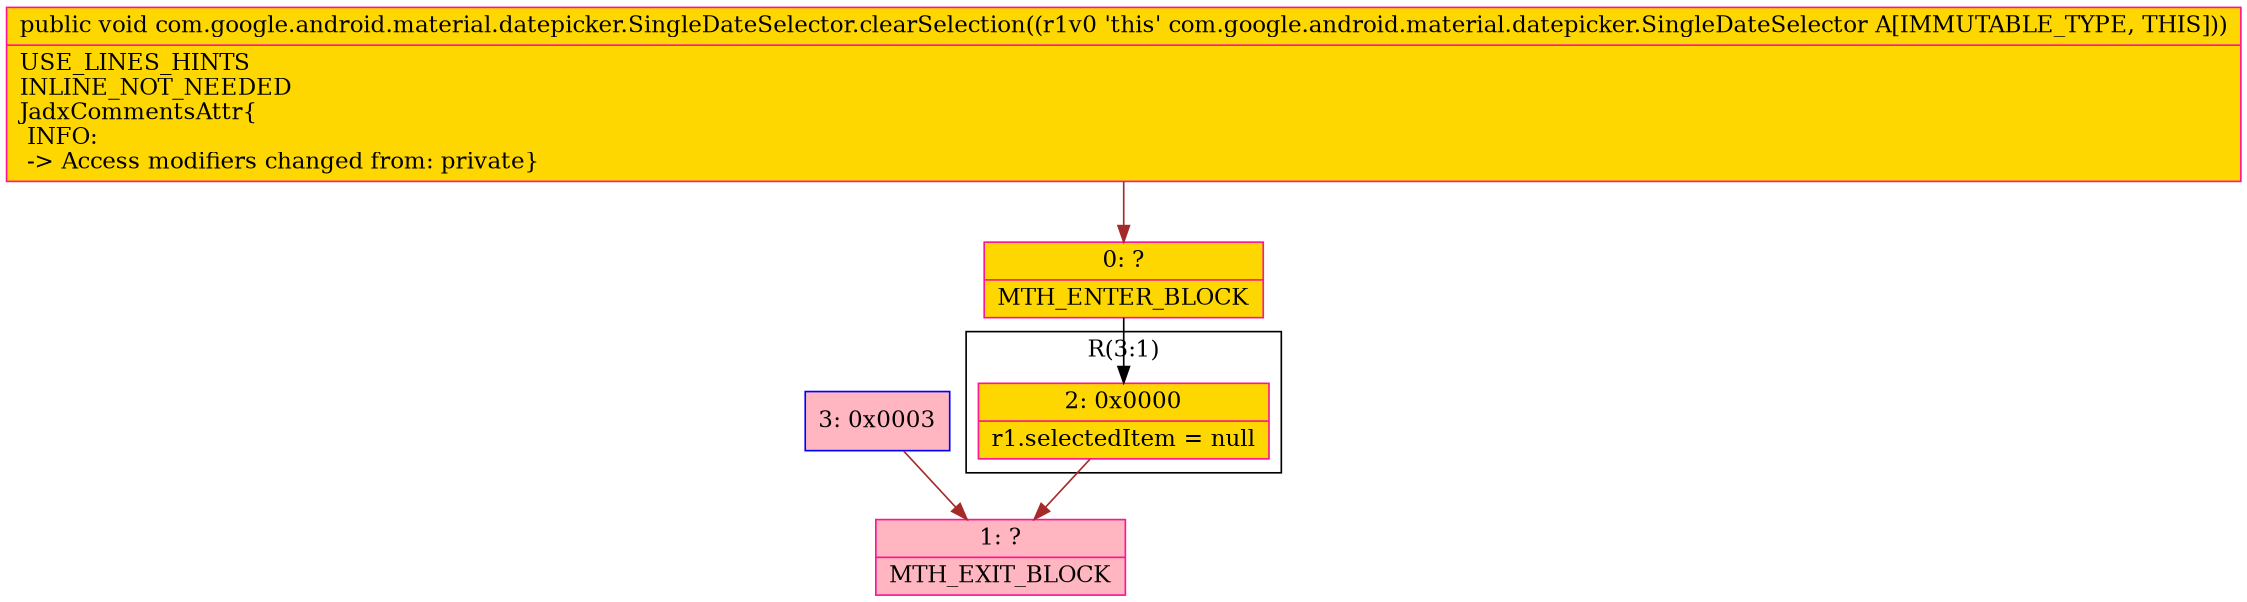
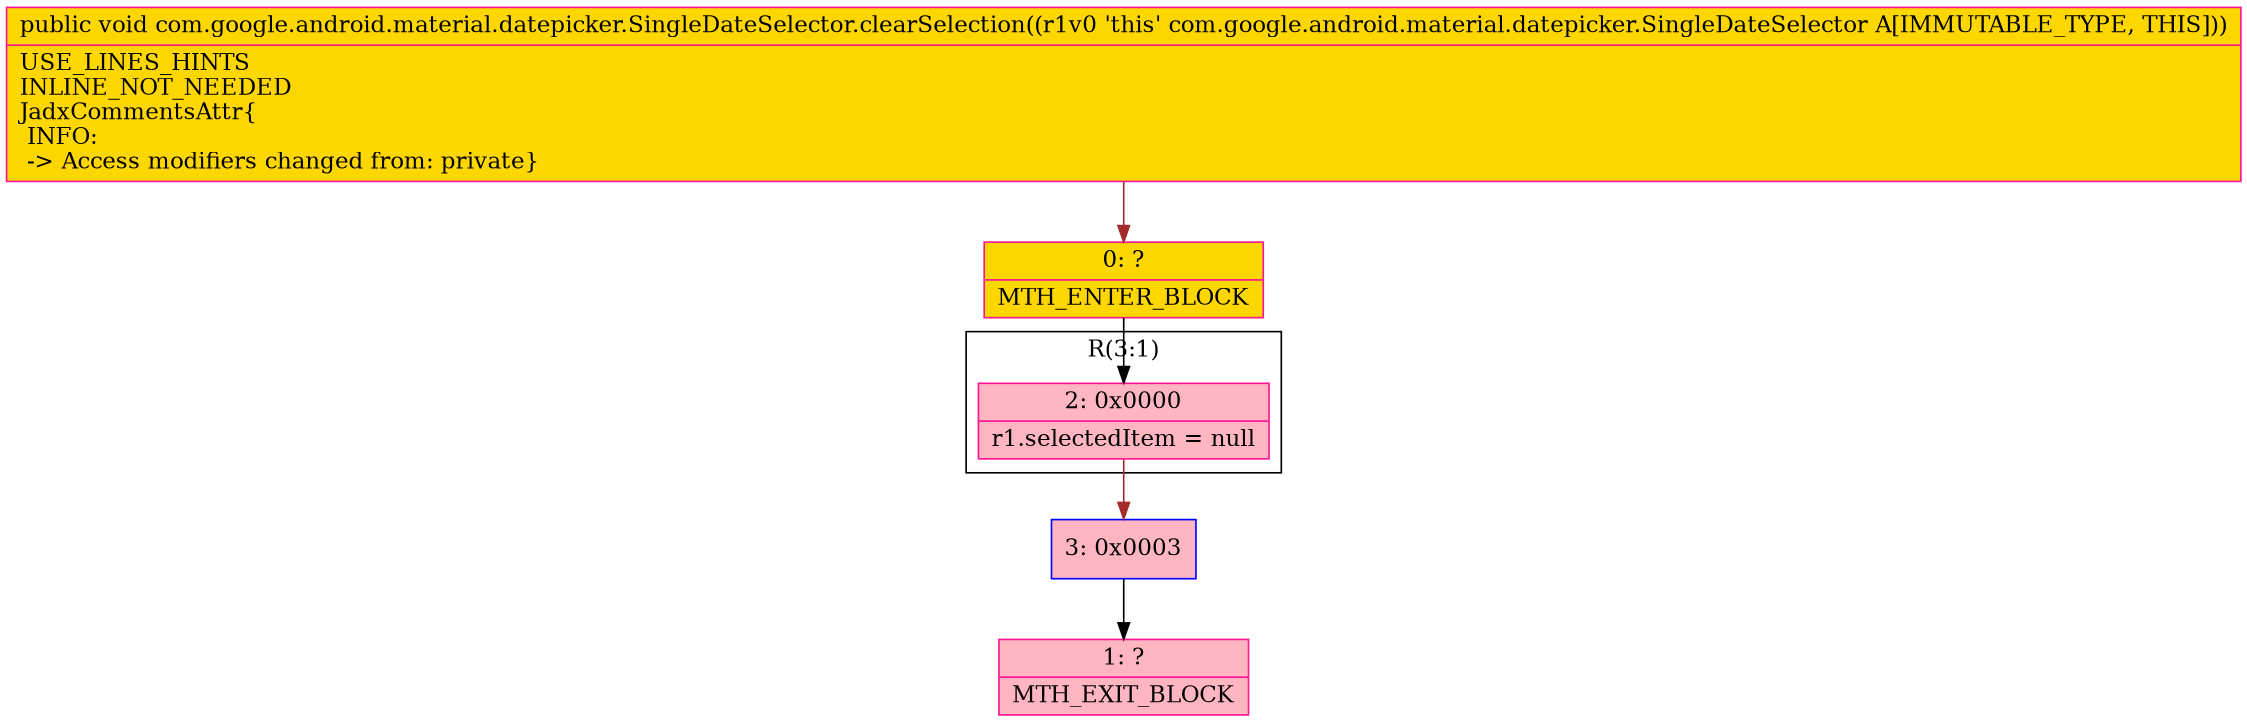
node "2: 0x0000": fillcolor gold -> lightpink
edge "3: 0x0003" -> "1: ?": color brown -> black
edge "2: 0x0000" -> "1: ?": now "2: 0x0000" -> "3: 0x0003"
